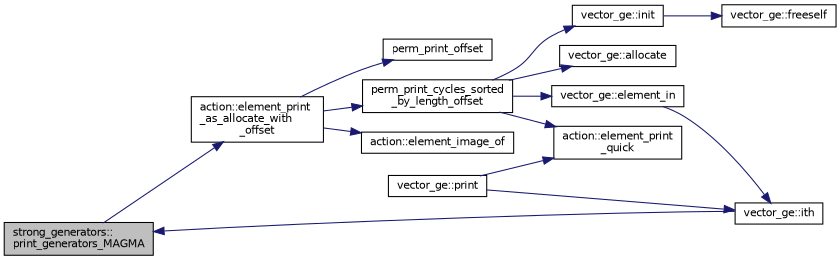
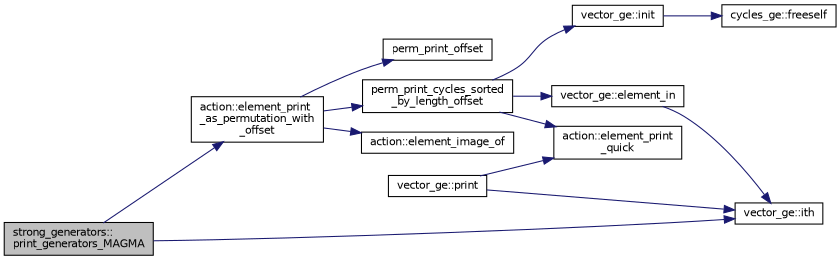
node "vector_ge::freeself": label "vector_ge::freeself" -> "cycles_ge::freeself"
node "vector_ge::allocate": removed
node "action::element_print _as_allocate_with _offset": label "action::element_print _as_allocate_with _offset" -> "action::element_print _as_permutation_with _offset"
edge "vector_ge::ith" -> "strong_generators:: print_generators_MAGMA": reversed
